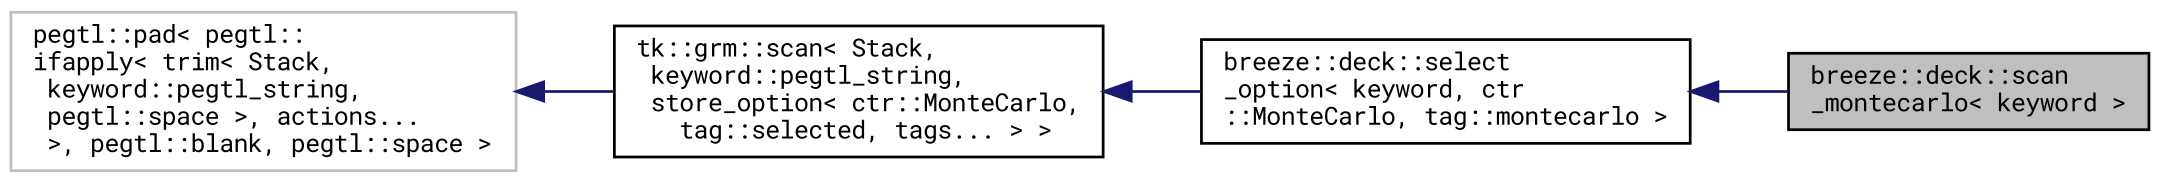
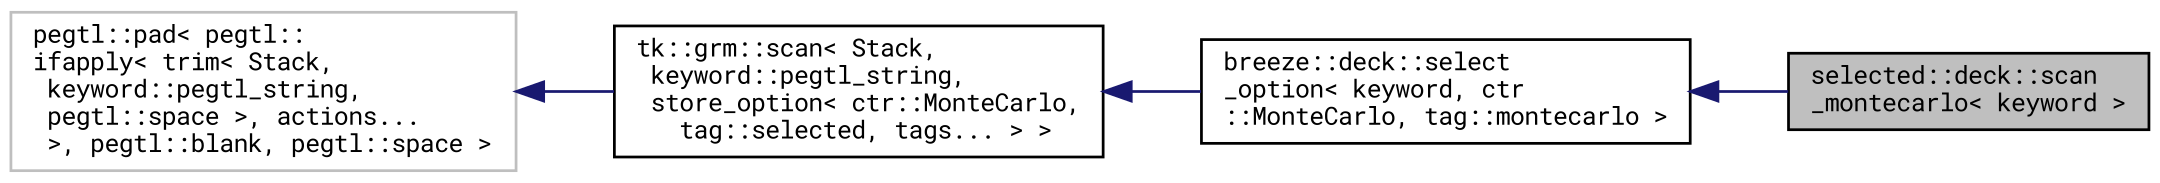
node "breeze::deck::scan _montecarlo< keyword >": label "breeze::deck::scan _montecarlo< keyword >" -> "selected::deck::scan _montecarlo< keyword >"
